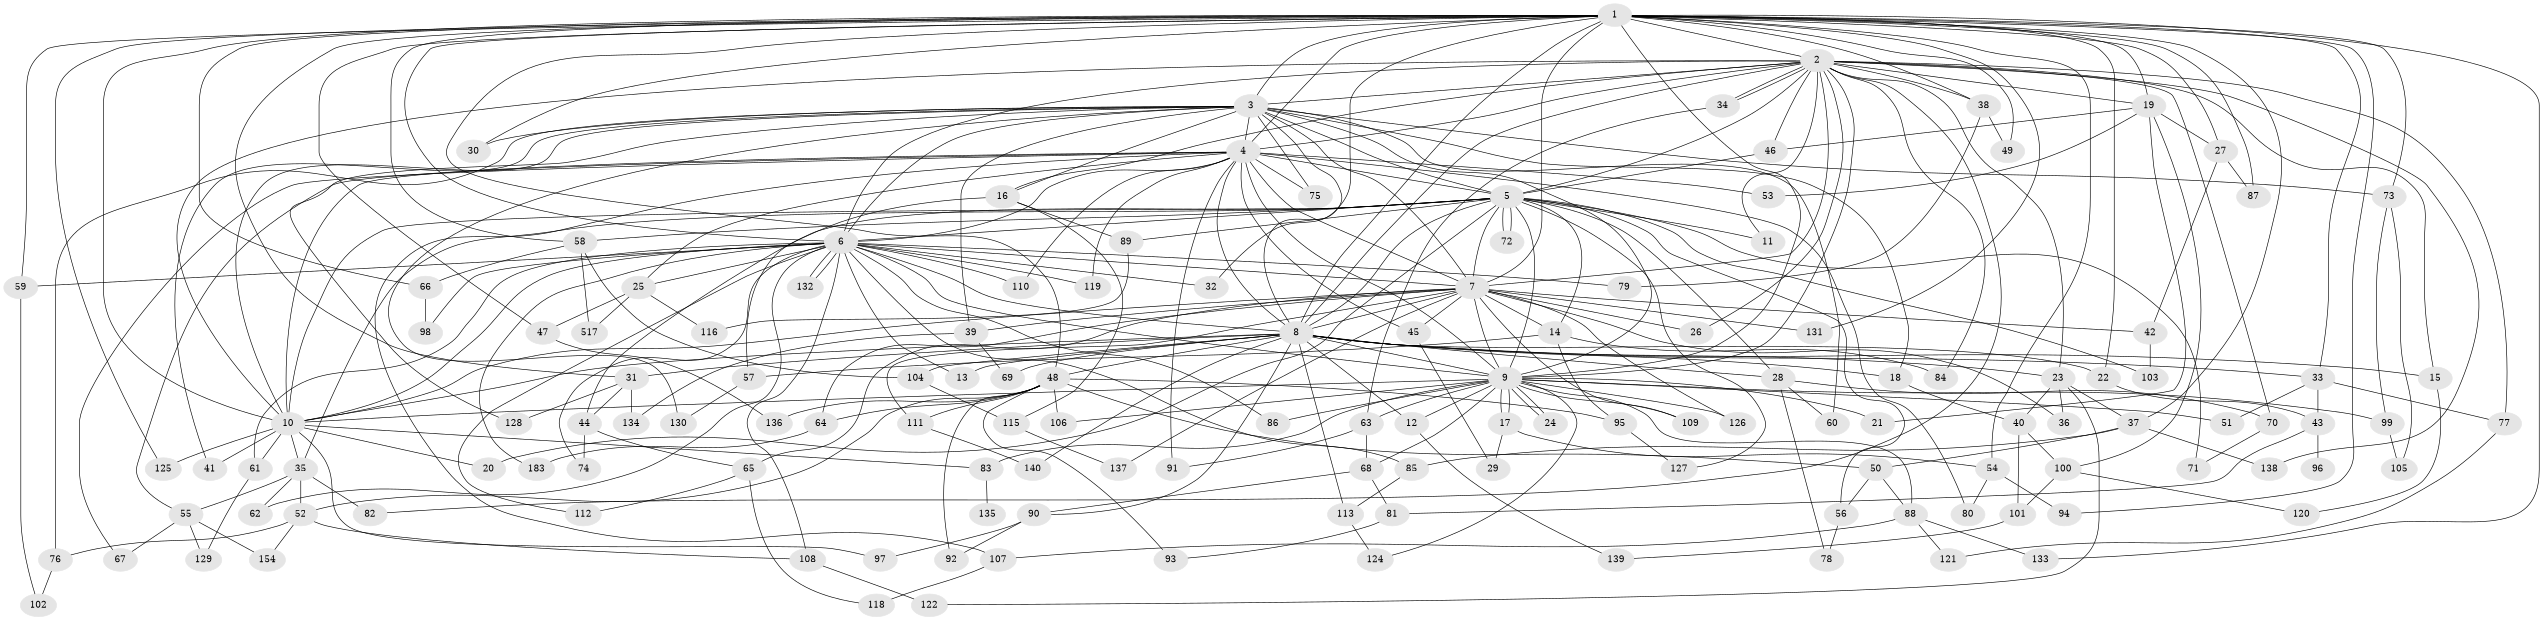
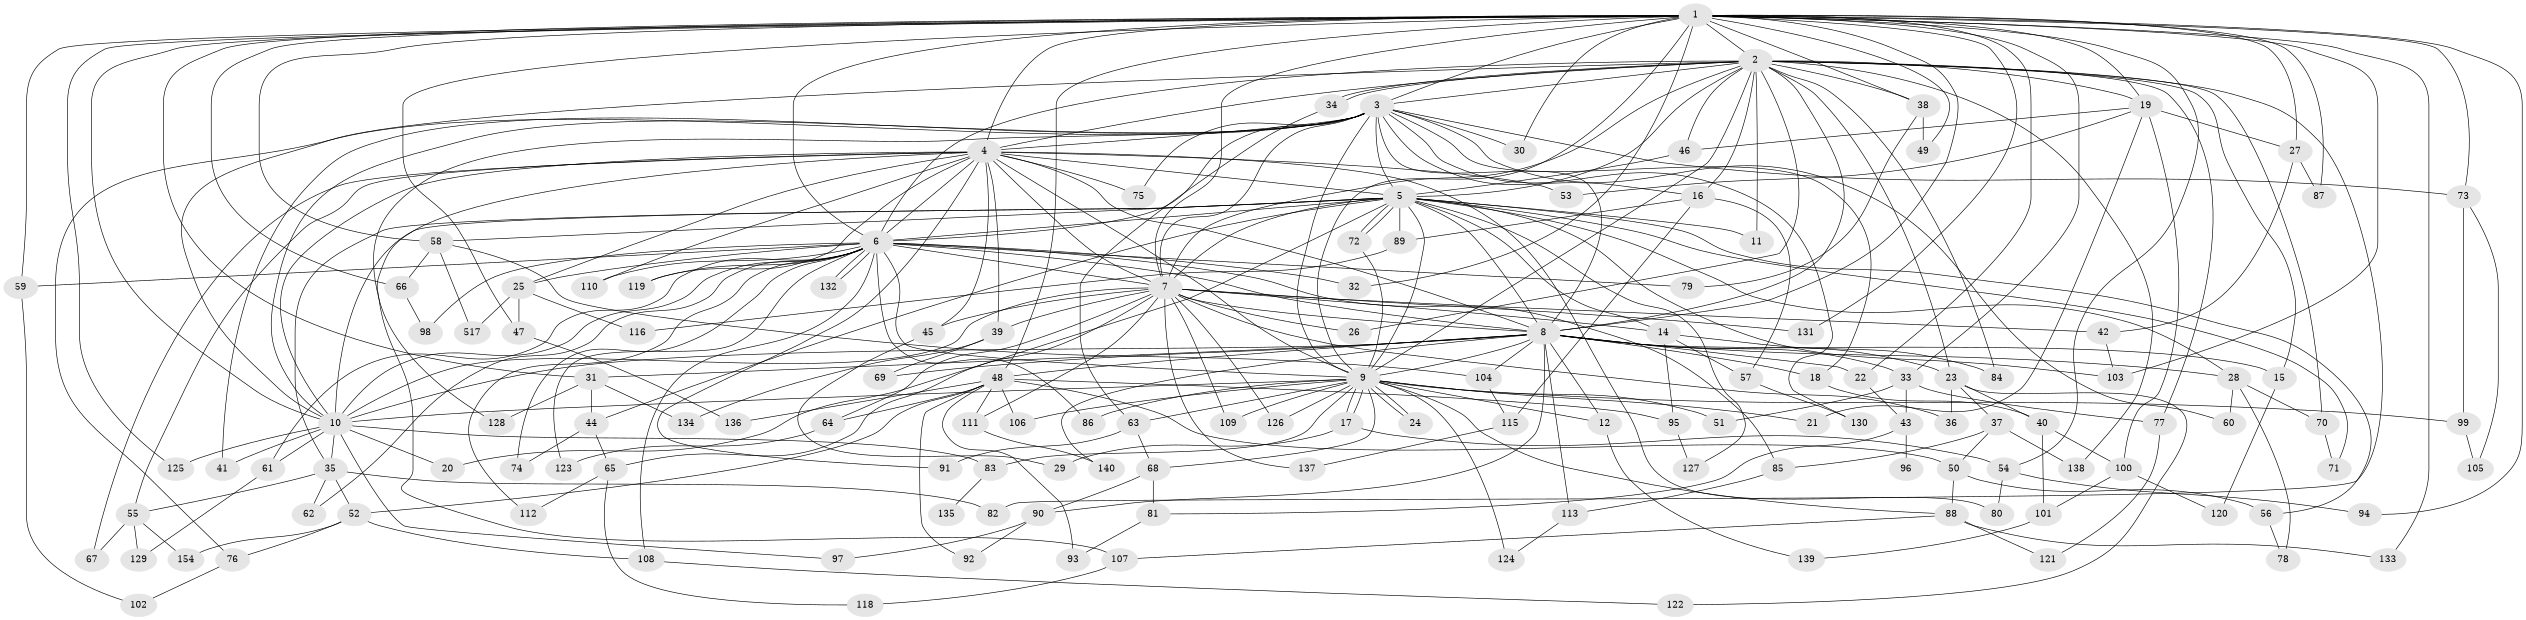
edge "1" -- "37": now "1" -- "103"
edge "3" -- "39": now "4" -- "39"
edge "7" -- "9": now "72" -- "9"
node "13": removed
node "183": label "183" -> "123"
